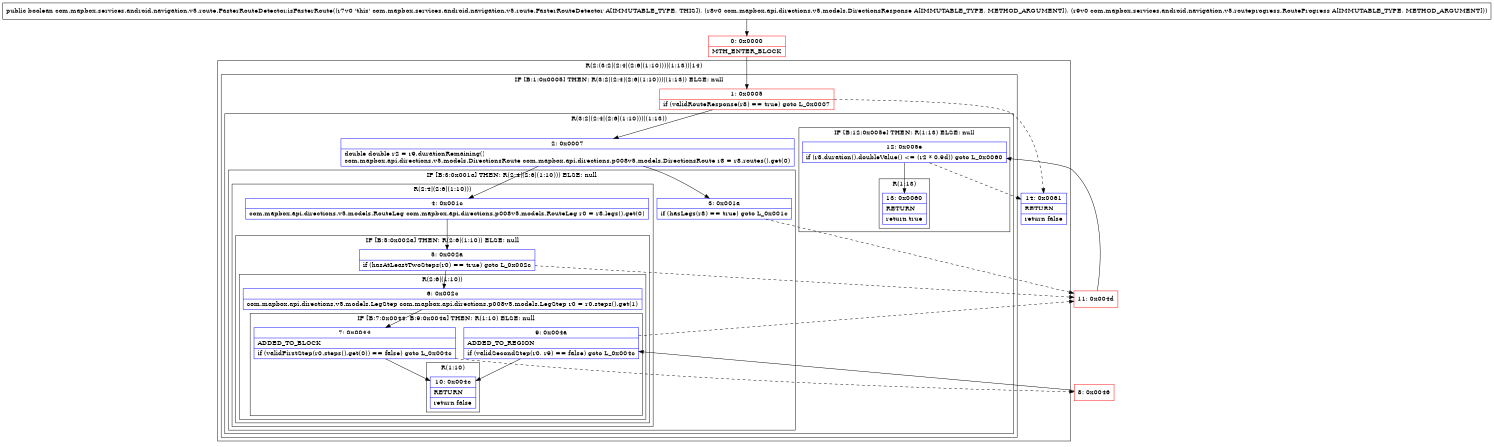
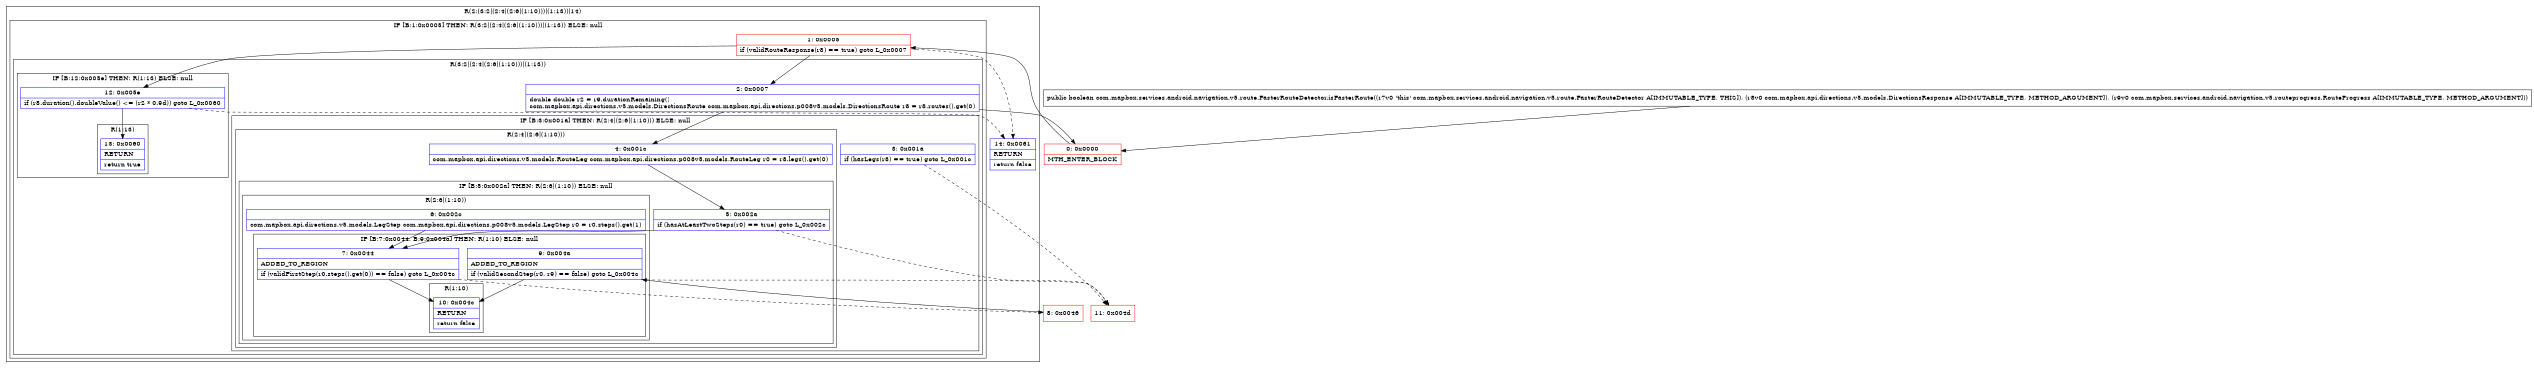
edge "2: 0x0007" -> "3: 0x001a": now "2: 0x0007" -> "0: 0x0000"
edge "11: 0x004d" -> "12: 0x005e": now "1: 0x0005" -> "12: 0x005e"
edge "5: 0x002a" -> "6: 0x002c": now "5: 0x002a" -> "7: 0x0044"
node "7: 0x0044": text "ADDED_TO_BLOCK" -> "ADDED_TO_REGION"
